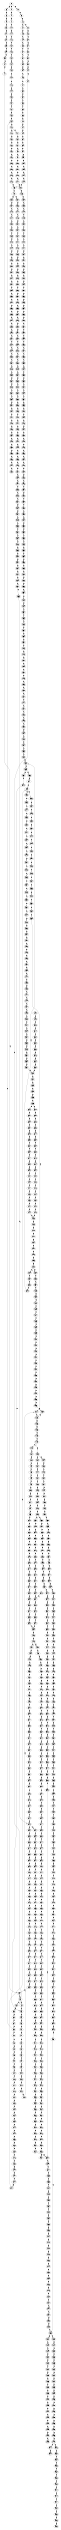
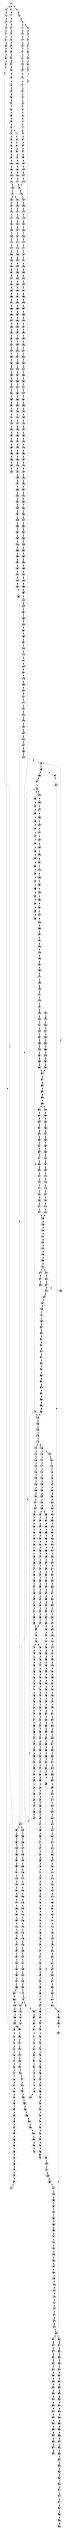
edge "S339" -> "S357": now "S339" -> "S348"
edge "S940" -> "S944": now "S939" -> "S944"
